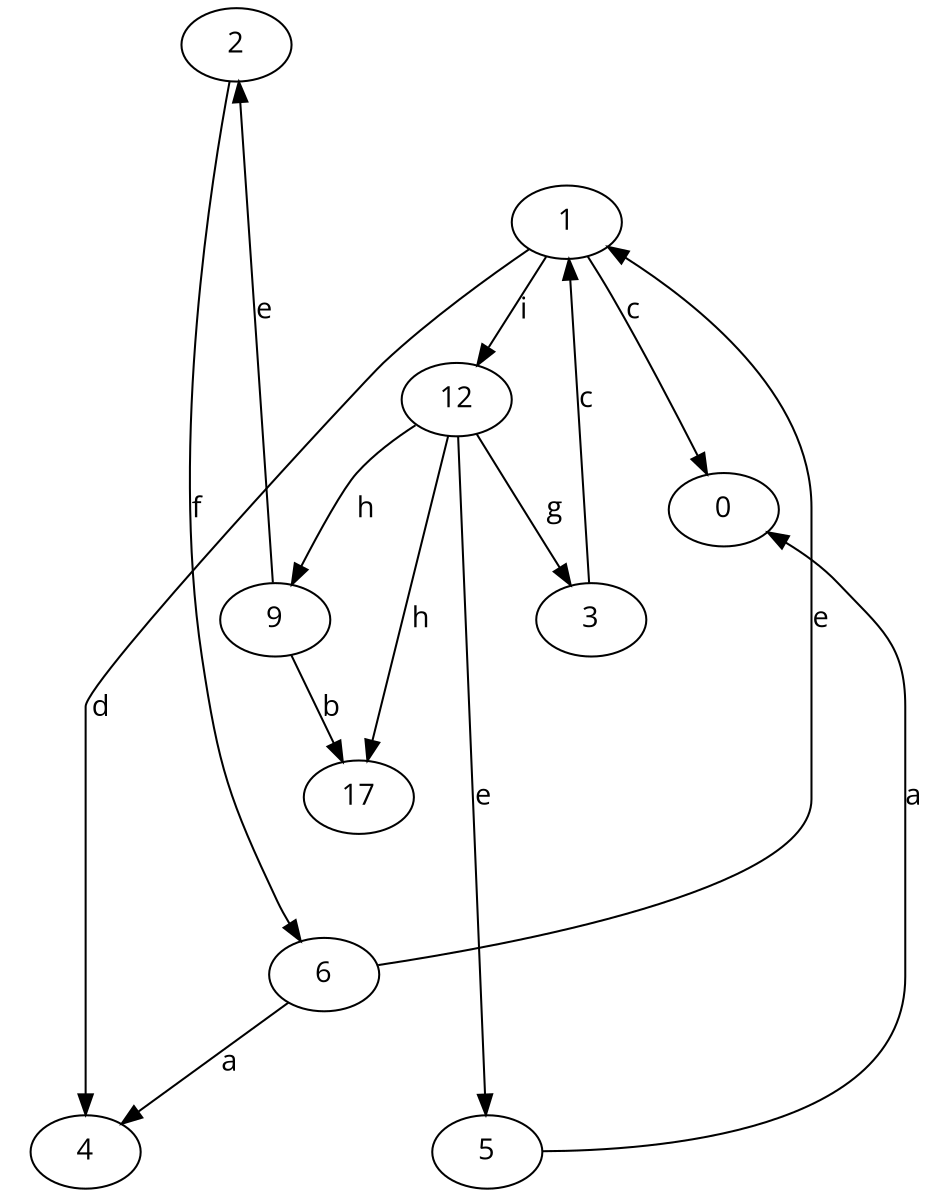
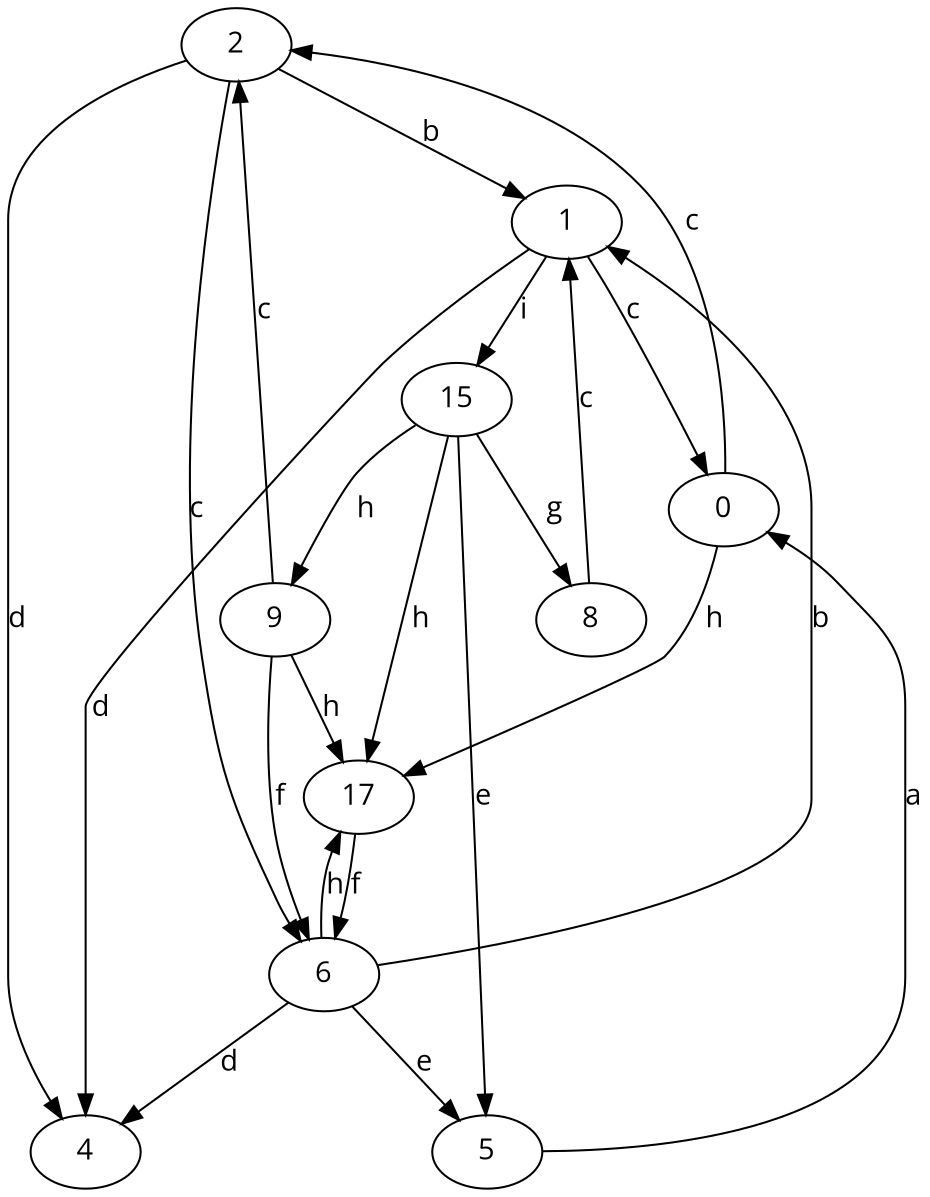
edge "2" -> "1": added, label "b"
edge "0" -> "2": added, label "c"
edge "9" -> "2": label "e" -> "c"
node "12": label "12" -> "15"
edge "2" -> "6": label "f" -> "c"
edge "2" -> "4": added, label "d"
node "3": label "3" -> "8"
edge "6" -> "1": label "e" -> "b"
edge "0" -> "17": added, label "h"
edge "9" -> "17": label "b" -> "h"
edge "9" -> "6": added, label "f"
edge "17" -> "6": added, label "f"
edge "6" -> "17": added, label "h"
edge "6" -> "5": added, label "e"
edge "6" -> "4": label "a" -> "d"
